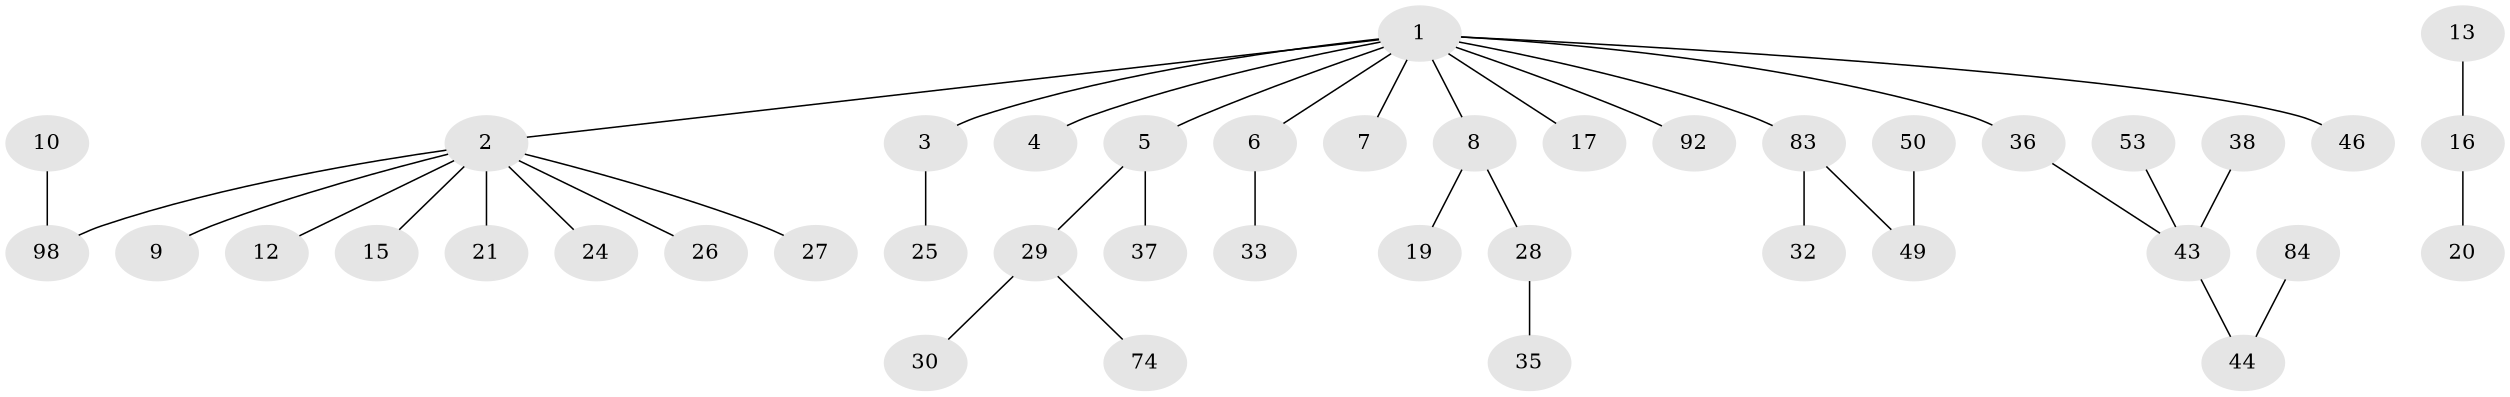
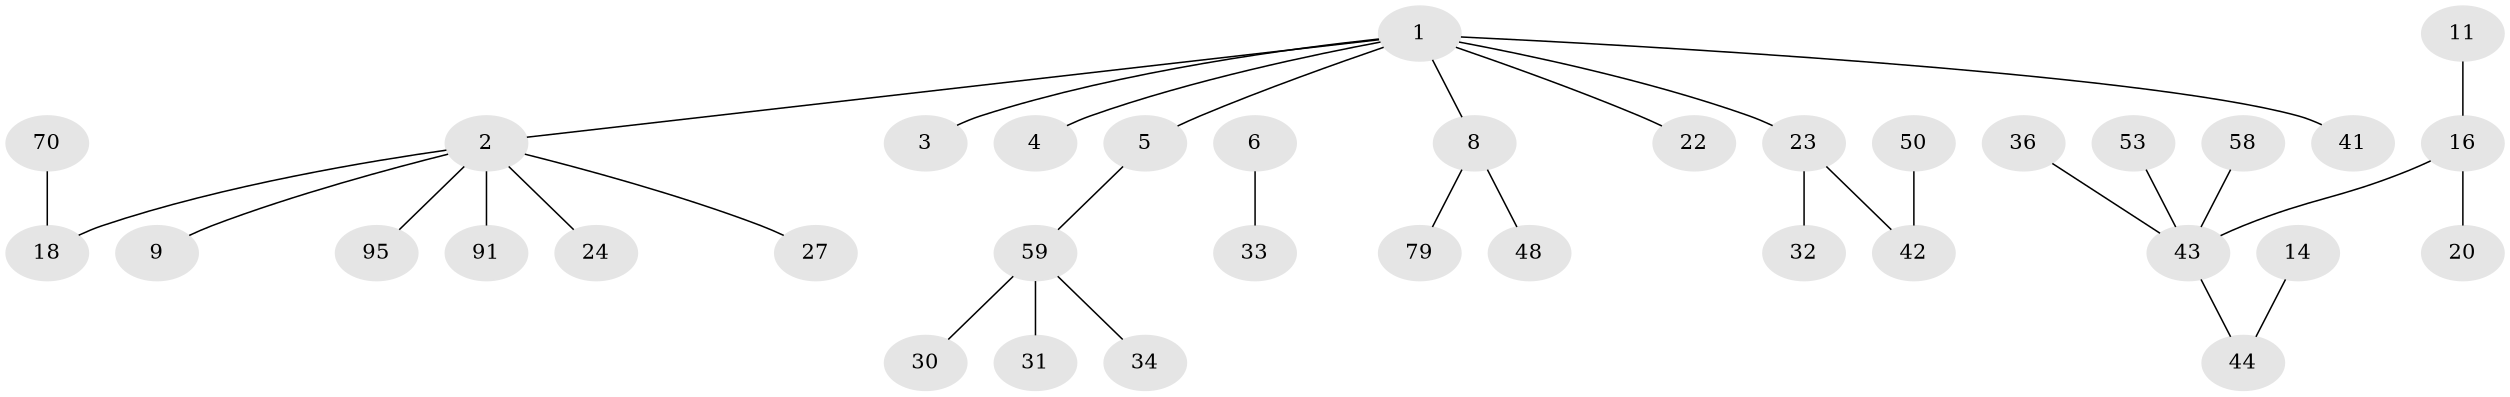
node "13": label "13" -> "11"
edge "1" -- "36": removed
edge "1" -- "6": removed
node "10": label "10" -> "70"
node "7": removed
node "17": removed
node "92": label "92" -> "22"
node "83": label "83" -> "23"
node "38": label "38" -> "58"
node "46": label "46" -> "41"
edge "16" -- "43": added
node "98": label "98" -> "18"
node "12": removed
node "15": label "15" -> "95"
node "21": label "21" -> "91"
node "26": removed
node "25": removed
node "29": label "29" -> "59"
node "37": removed
node "19": label "19" -> "79"
node "28": label "28" -> "48"
node "49": label "49" -> "42"
node "84": label "84" -> "14"
node "31": added
node "74": label "74" -> "34"
node "35": removed
